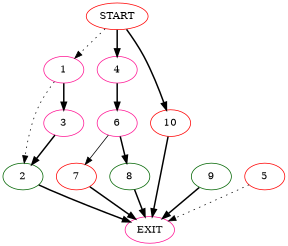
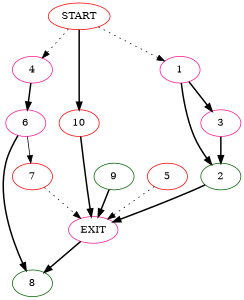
edge "START" -> "4": style bold -> dotted
edge "1" -> "2": style dotted -> bold
edge "8" -> "EXIT": reversed
edge "7" -> "EXIT": style bold -> dotted
